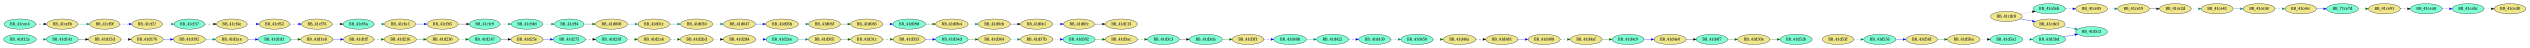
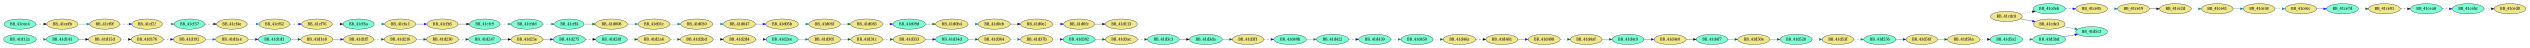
node "BB_71ce7d": label "BB_71ce7d" -> "BB_41ce7d"
edge "BB_41cf4e" -> "BB_41cf62": color blue -> teal
edge "BB_41d176" -> "BB_41d192": style solid -> dashed
edge "BB_41d528" -> "BB_41d53f": added
